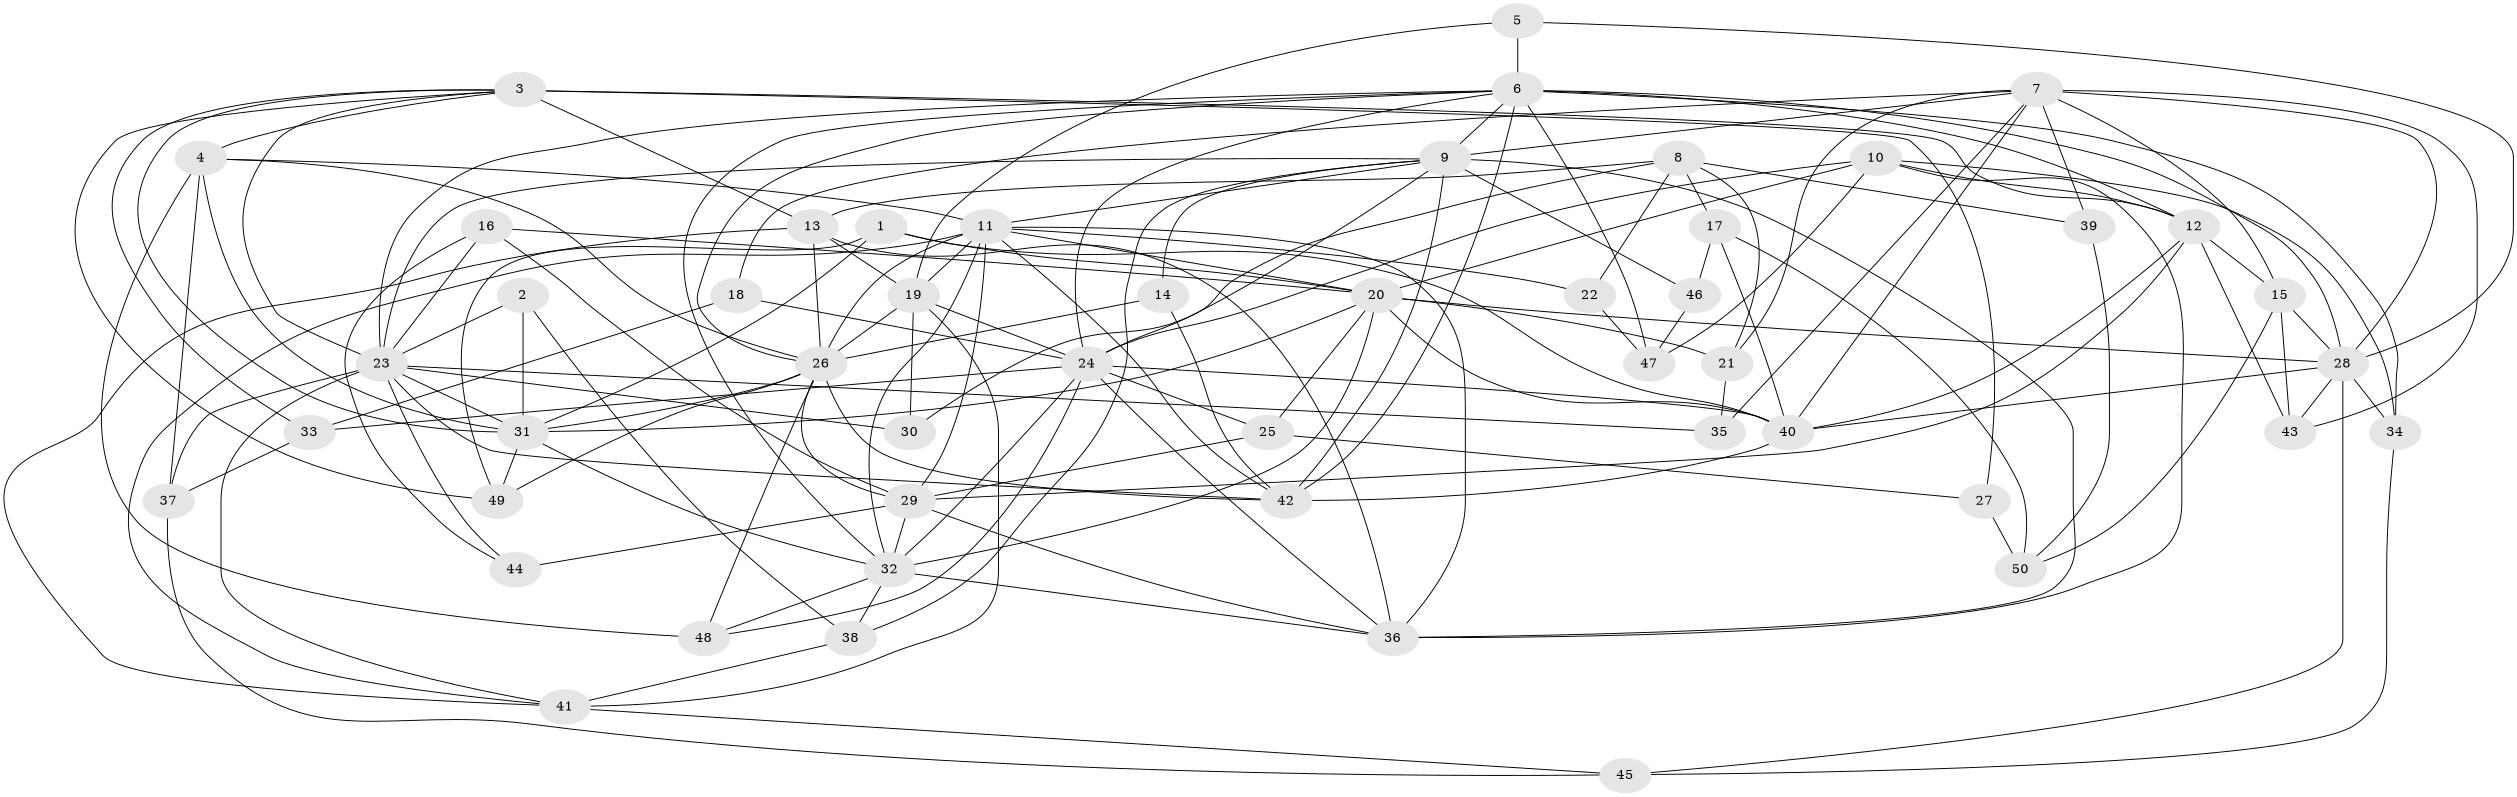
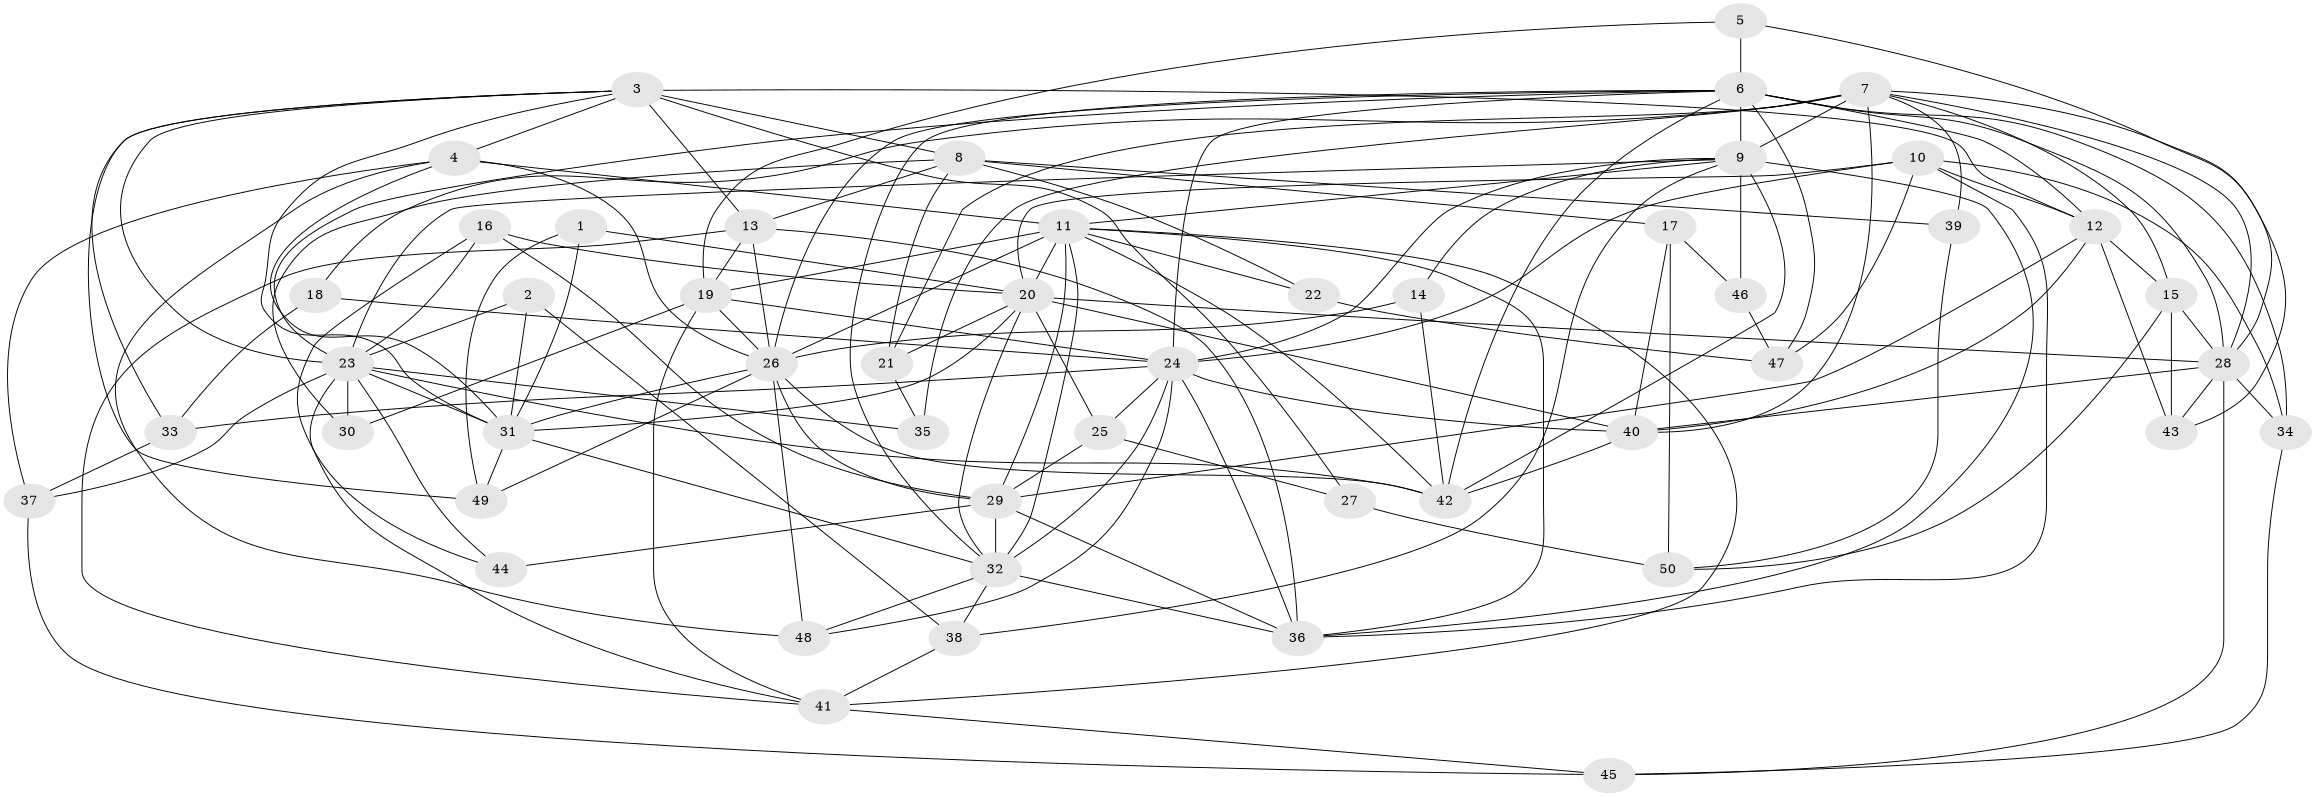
edge "3" -- "8": added
edge "1" -- "40": removed
